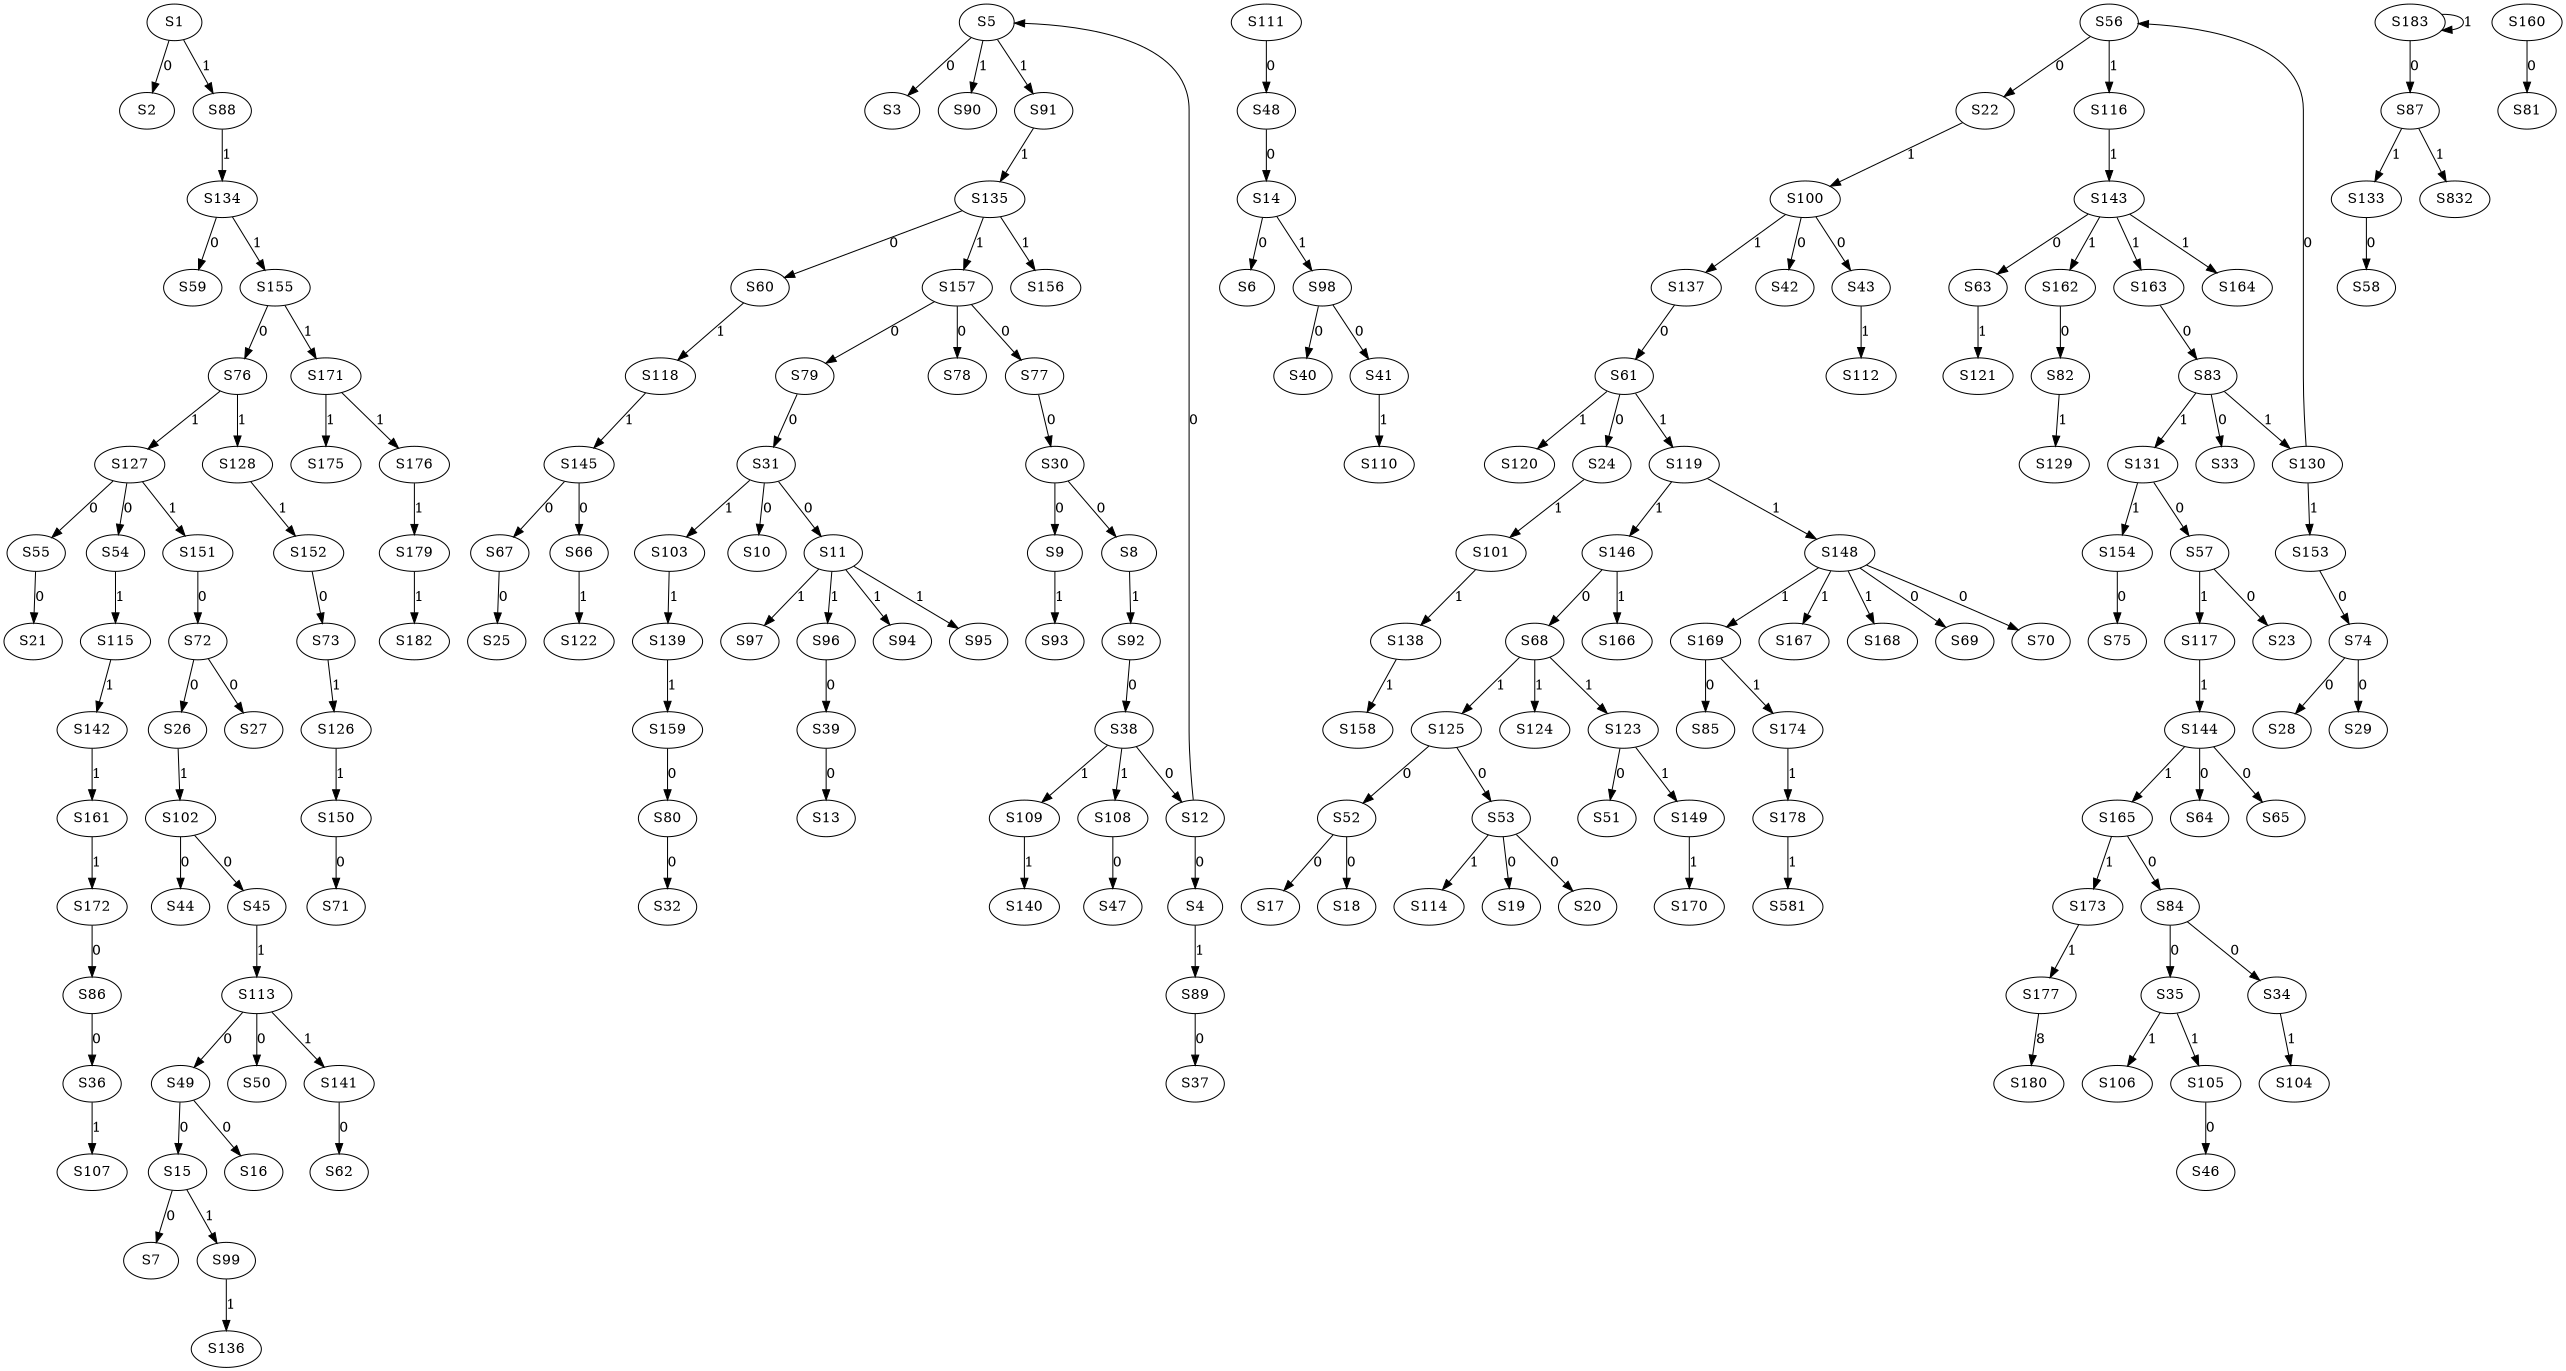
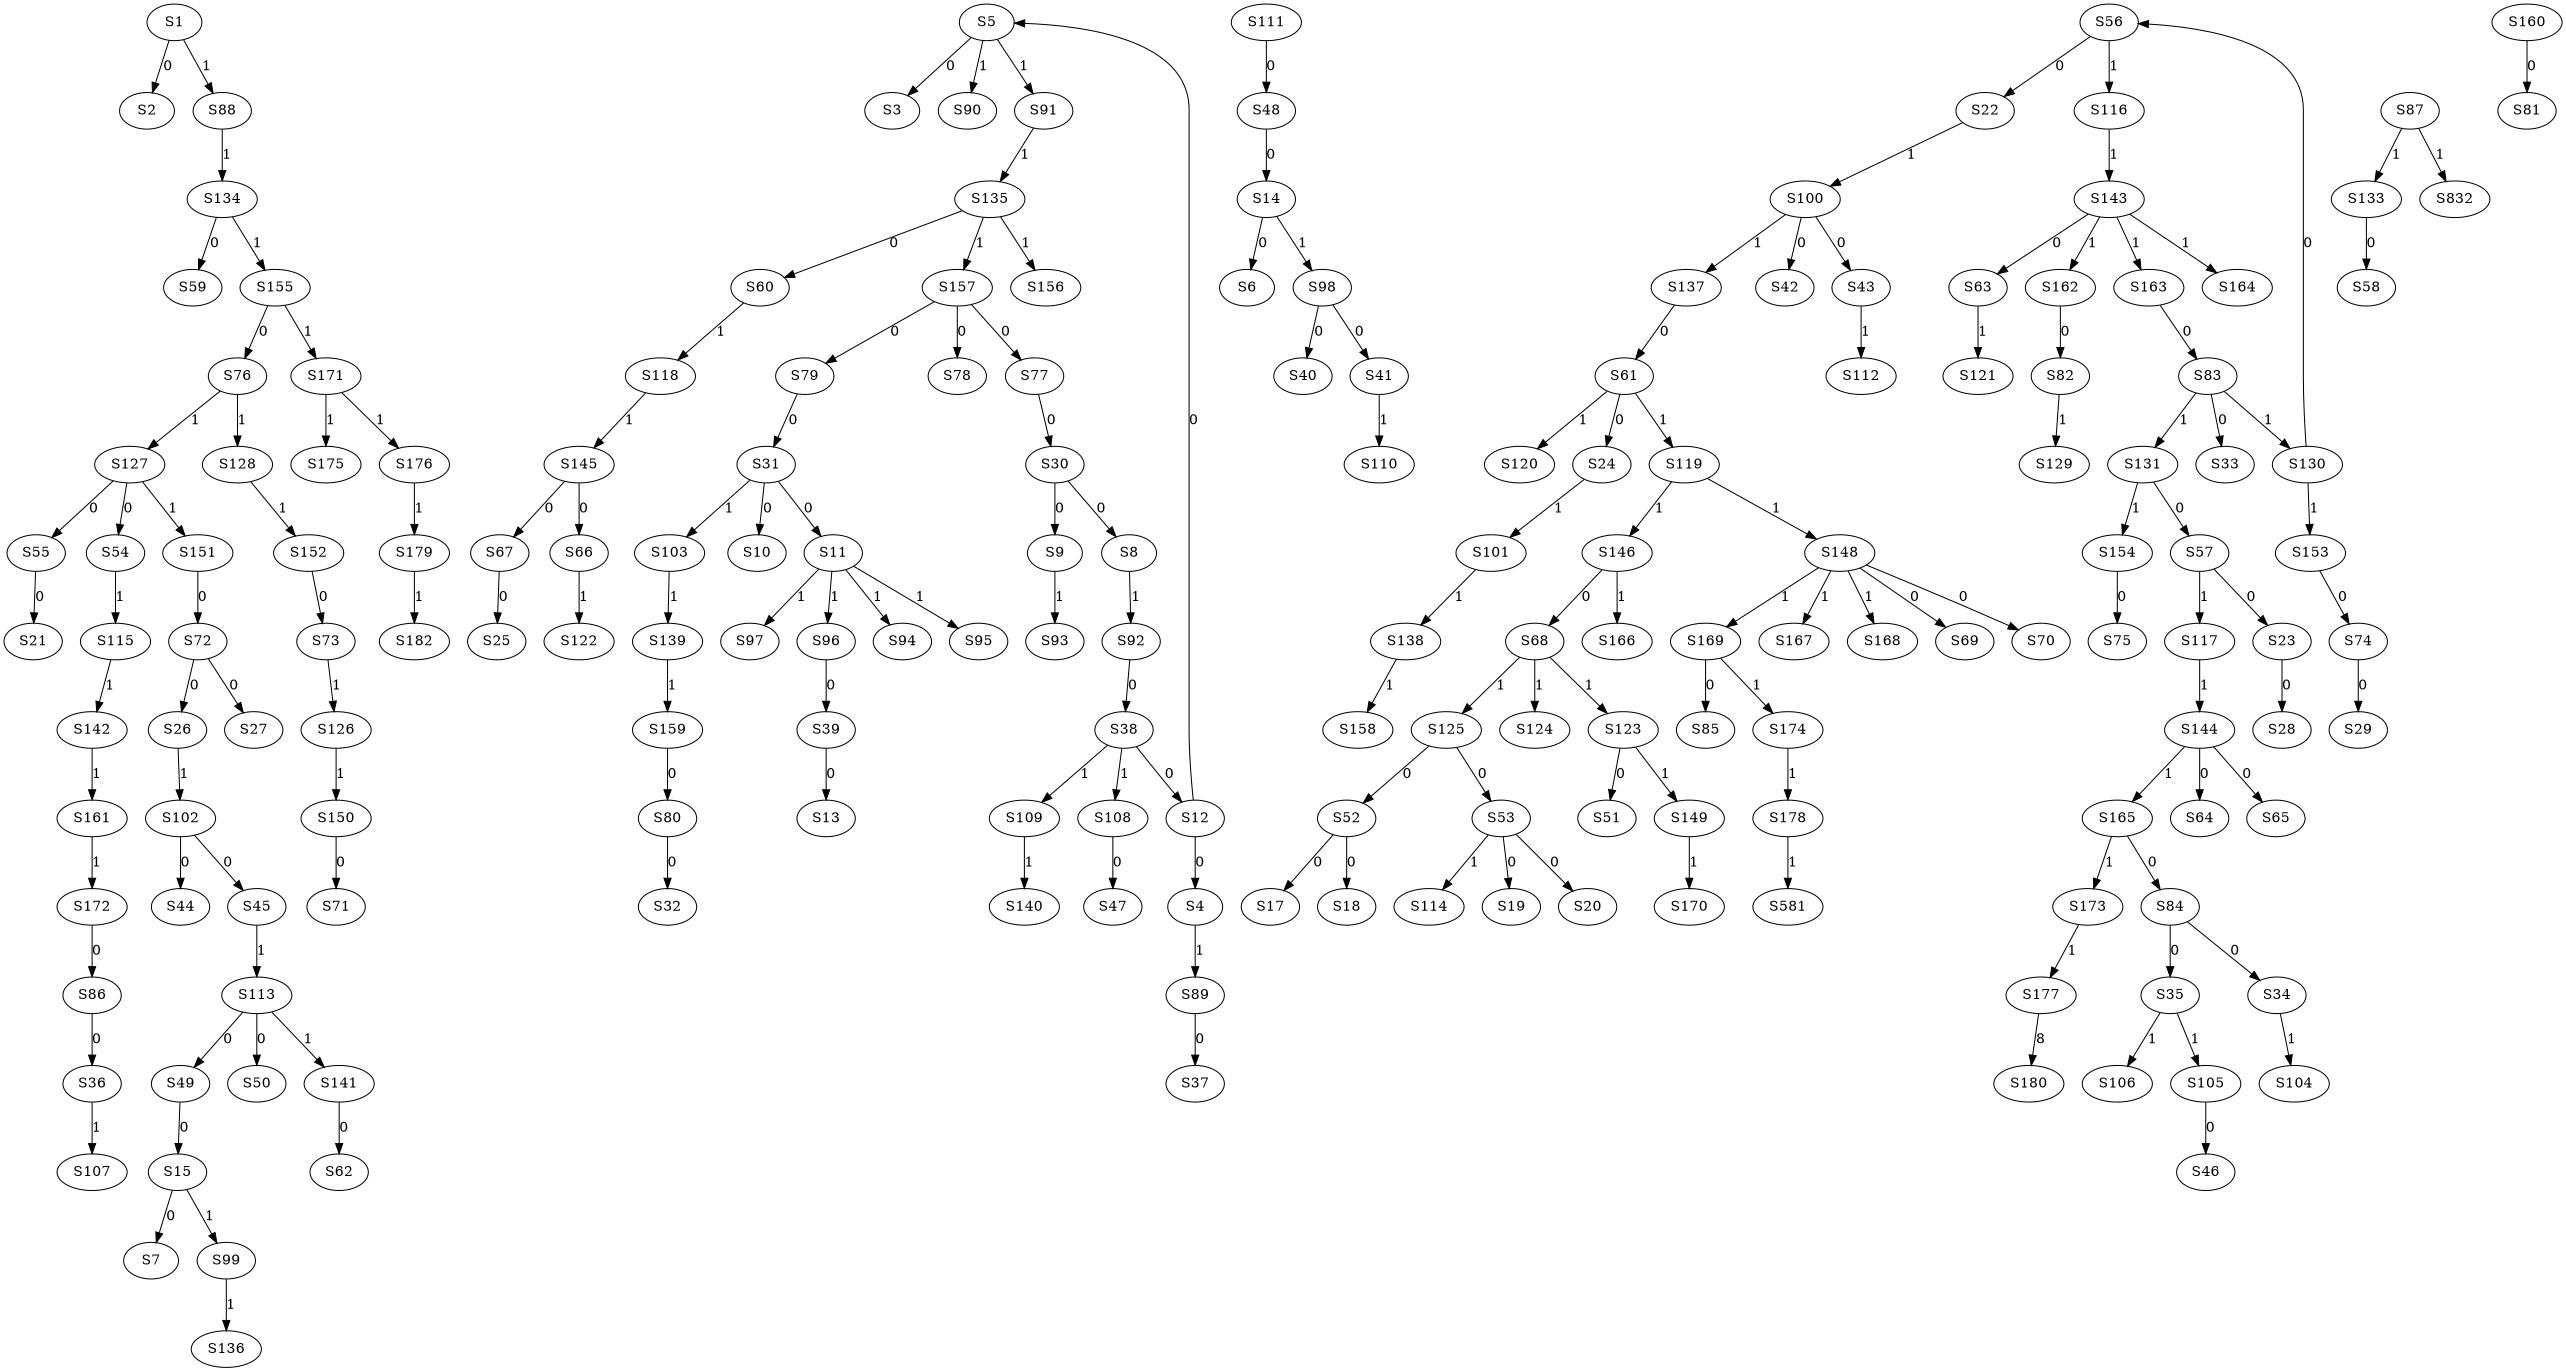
node "S183": removed
edge "S74" -> "S28": now "S23" -> "S28"
node "S16": removed
